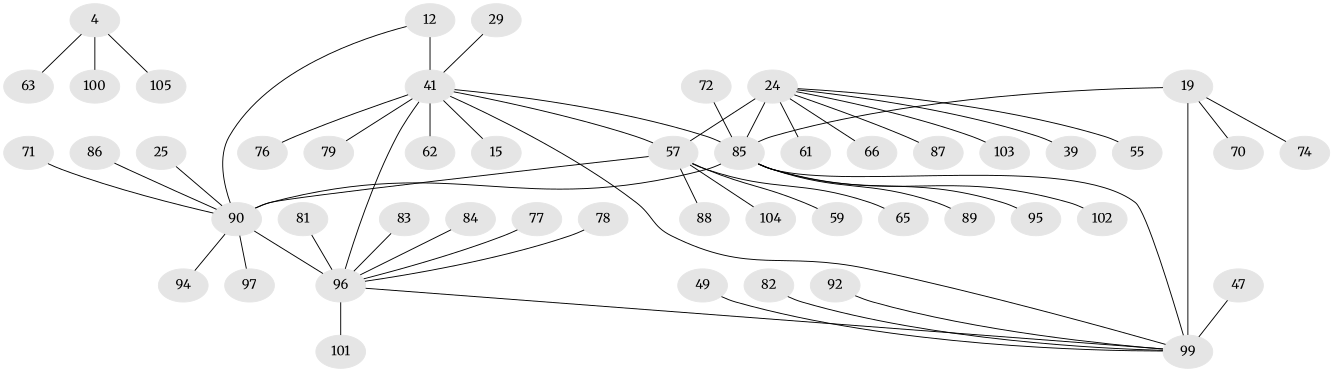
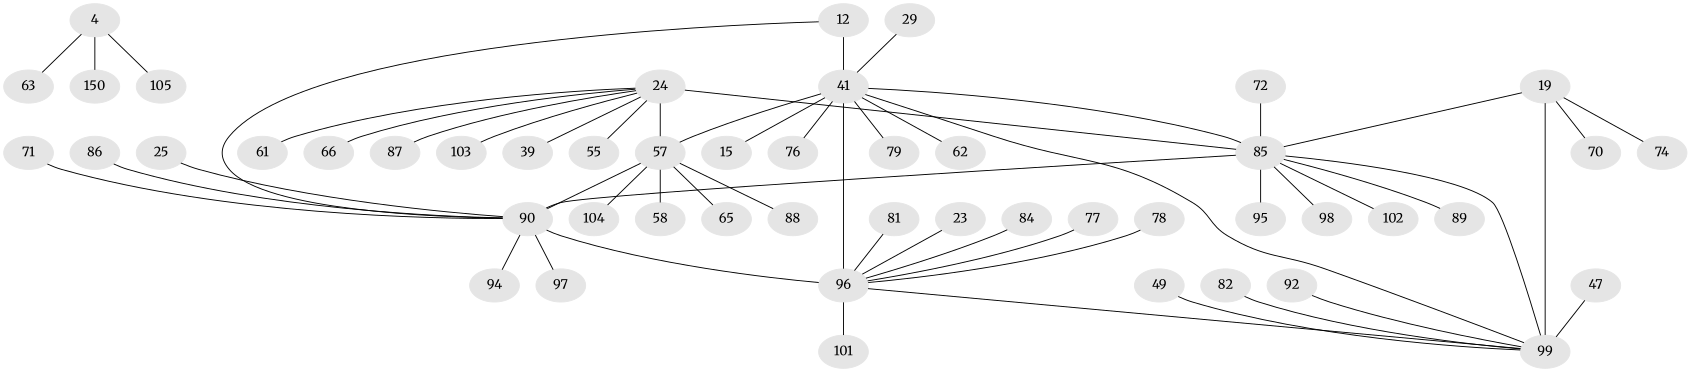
node "100": label "100" -> "150"
node "83": label "83" -> "23"
node "59": label "59" -> "58"
node "98": added
